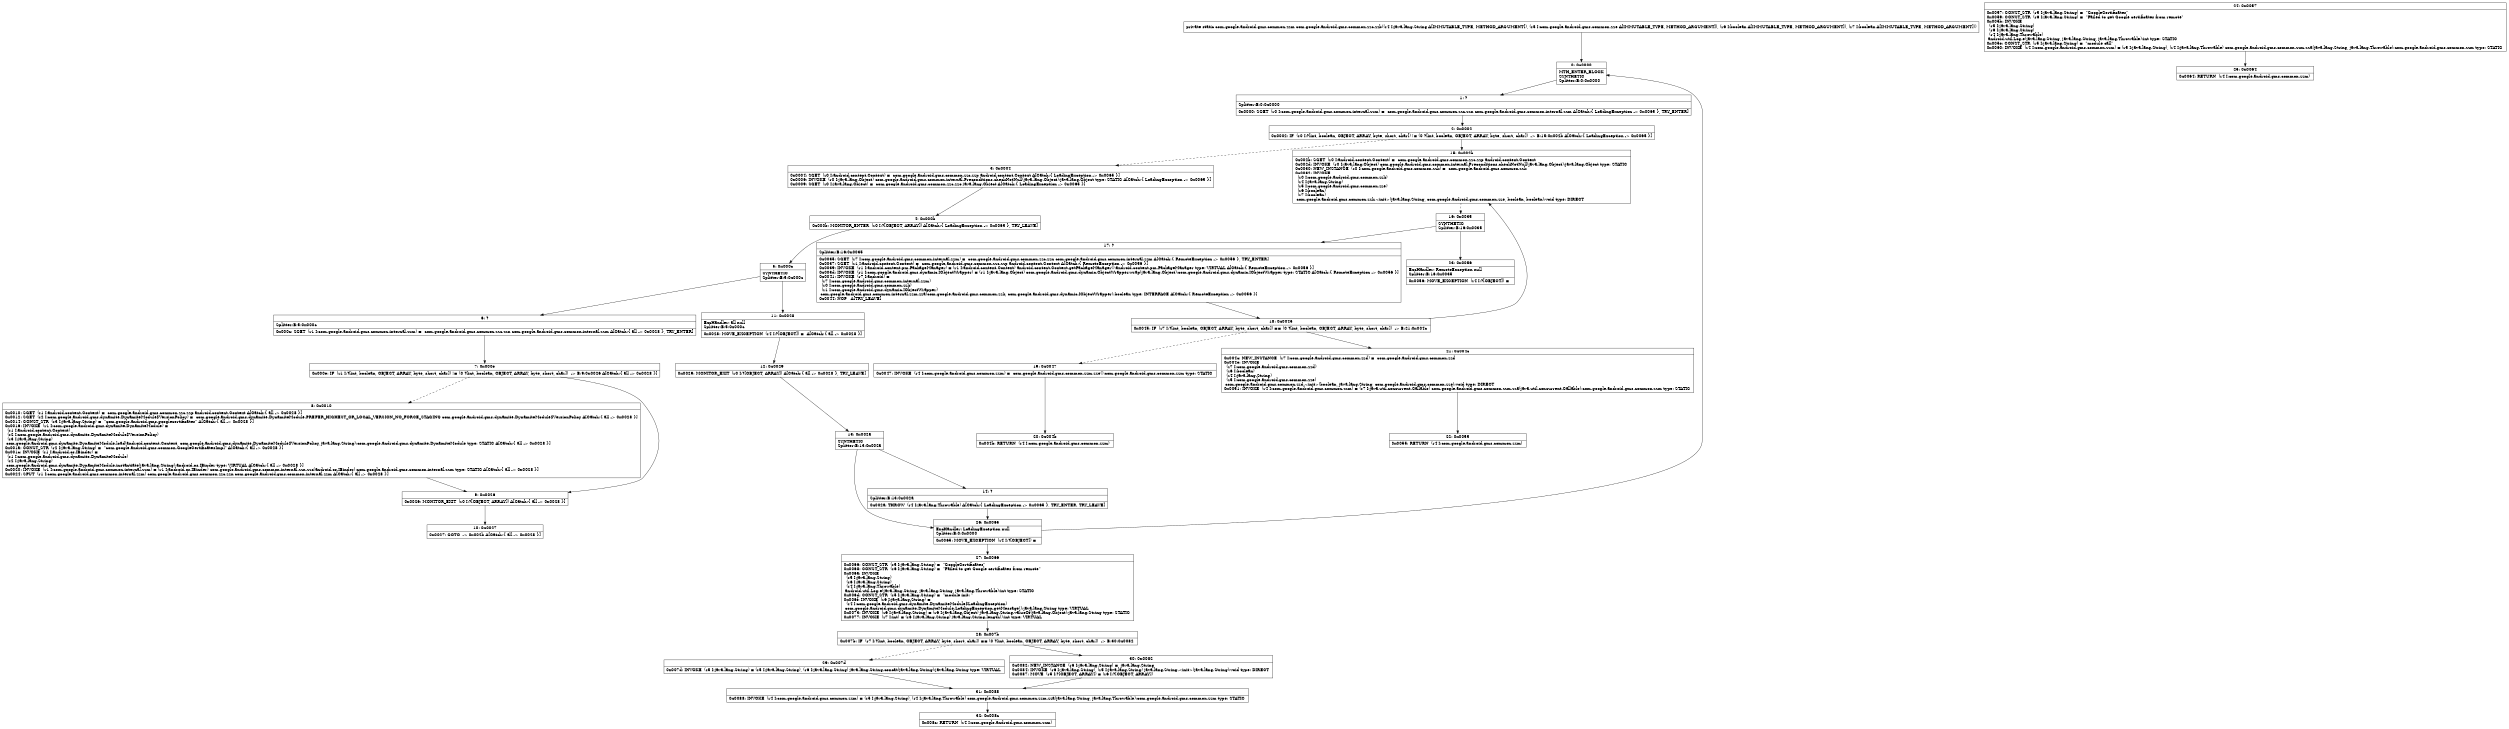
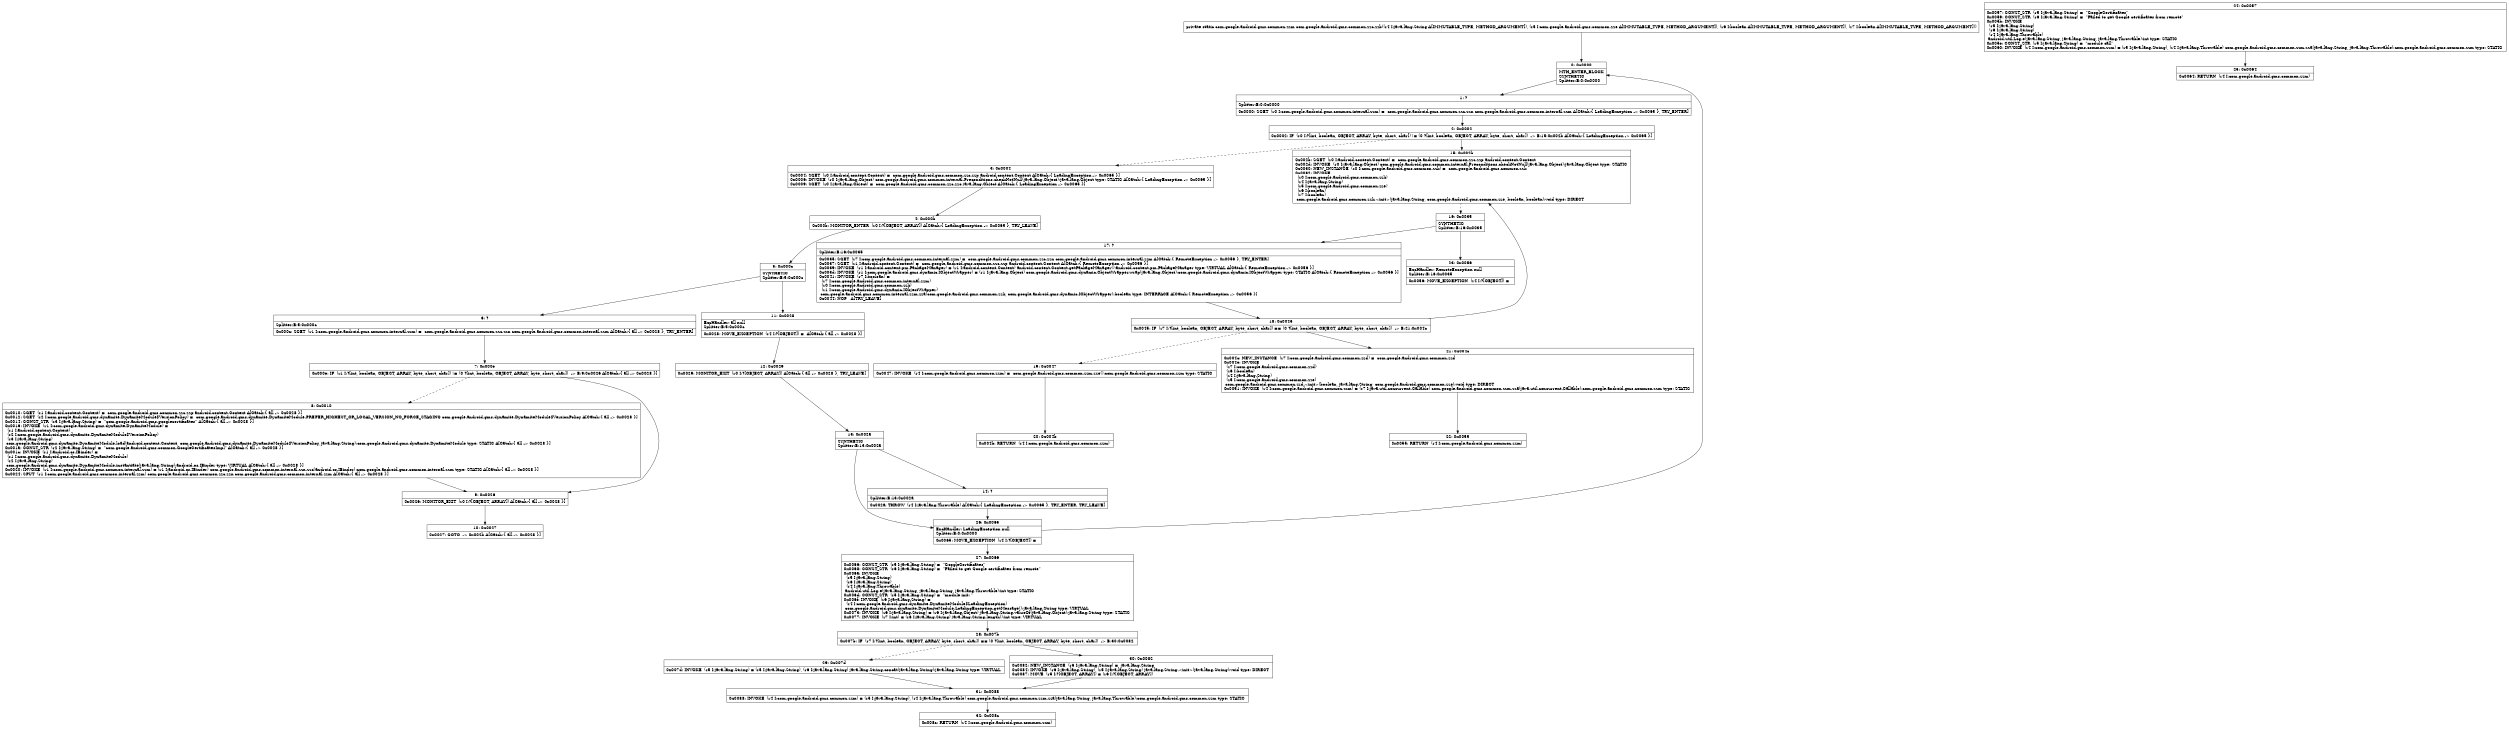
node "17: ?": text "0x0041: INVOKE  (r7 I:android) =" -> "0x0041: INVOKE  (r7 I:boolean) ="
